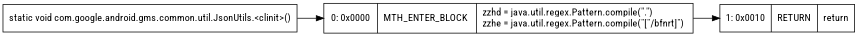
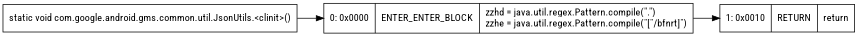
node "0: 0x0000": text "MTH_ENTER_BLOCK" -> "ENTER_ENTER_BLOCK"
